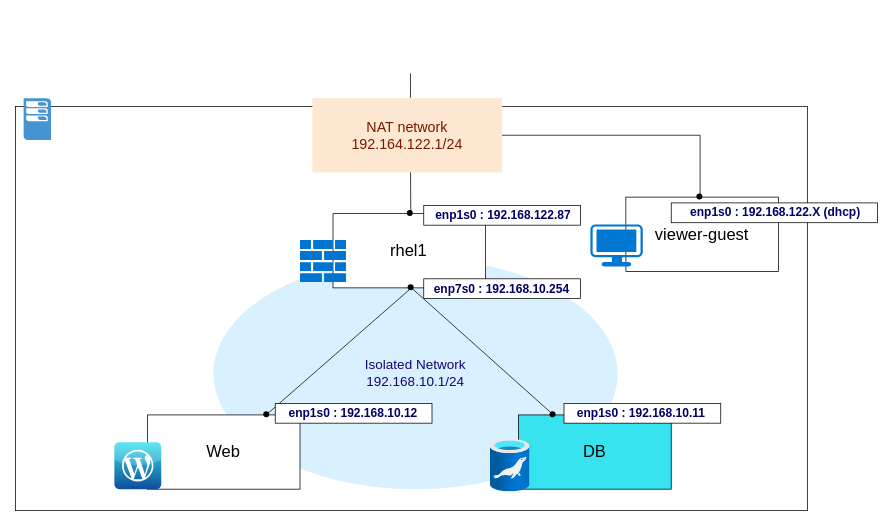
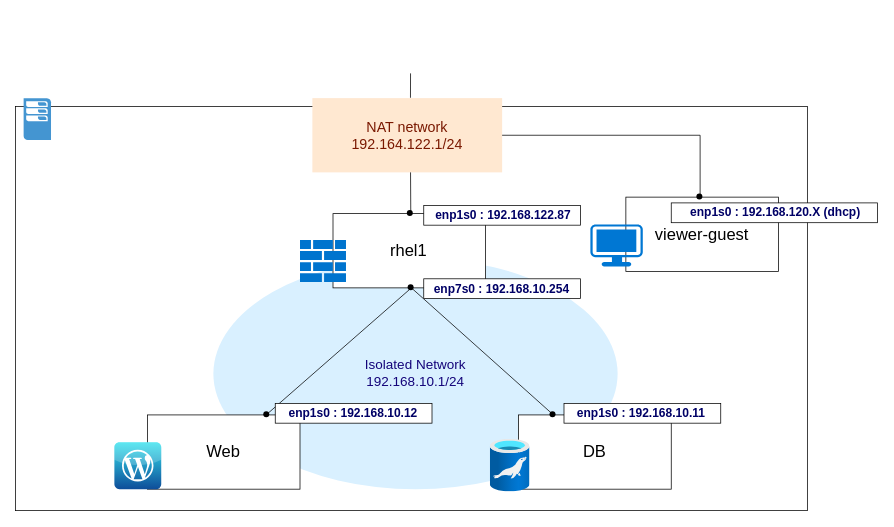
node "enp1s0 : 192.168.122.X (dhcp)": label "enp1s0 : 192.168.122.X (dhcp)" -> "enp1s0 : 192.168.120.X (dhcp)"
node "DB": fillcolor #35e2ee -> #ffffff
